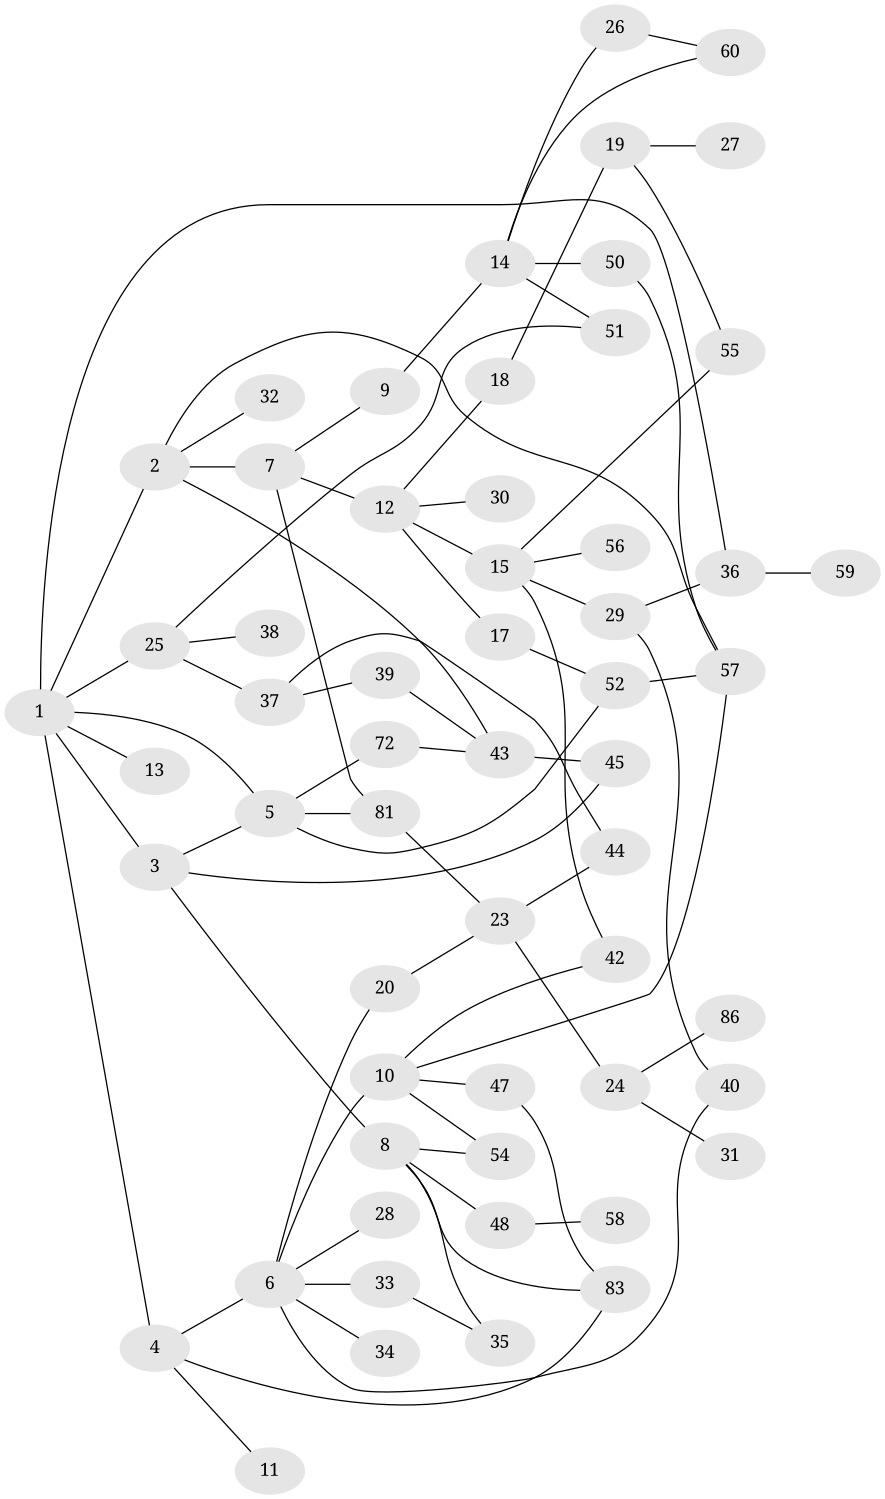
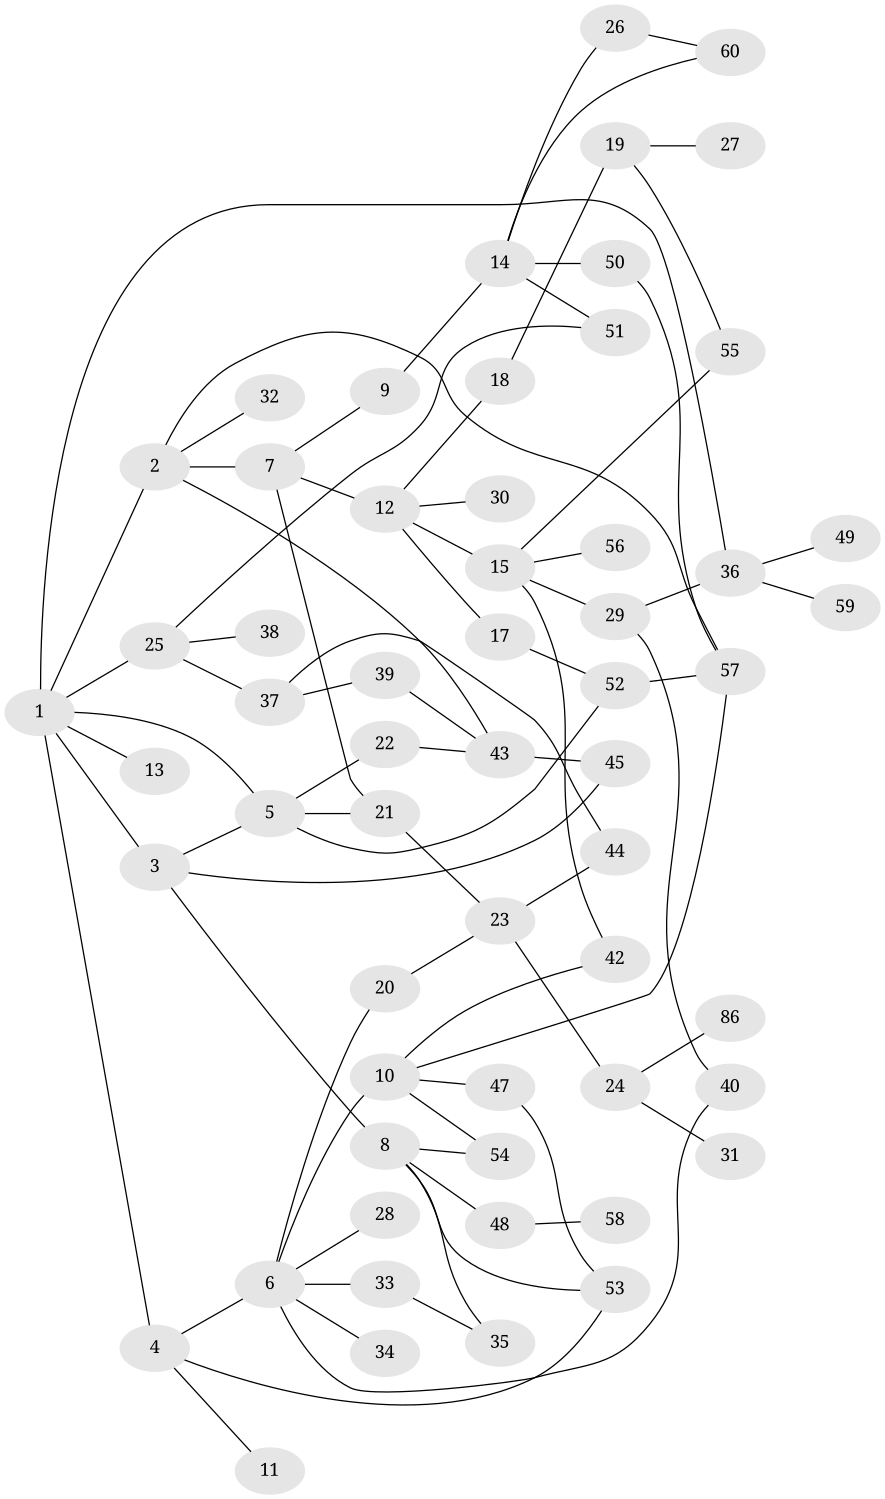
node "49": added
node "72": label "72" -> "22"
node "81": label "81" -> "21"
node "83": label "83" -> "53"
